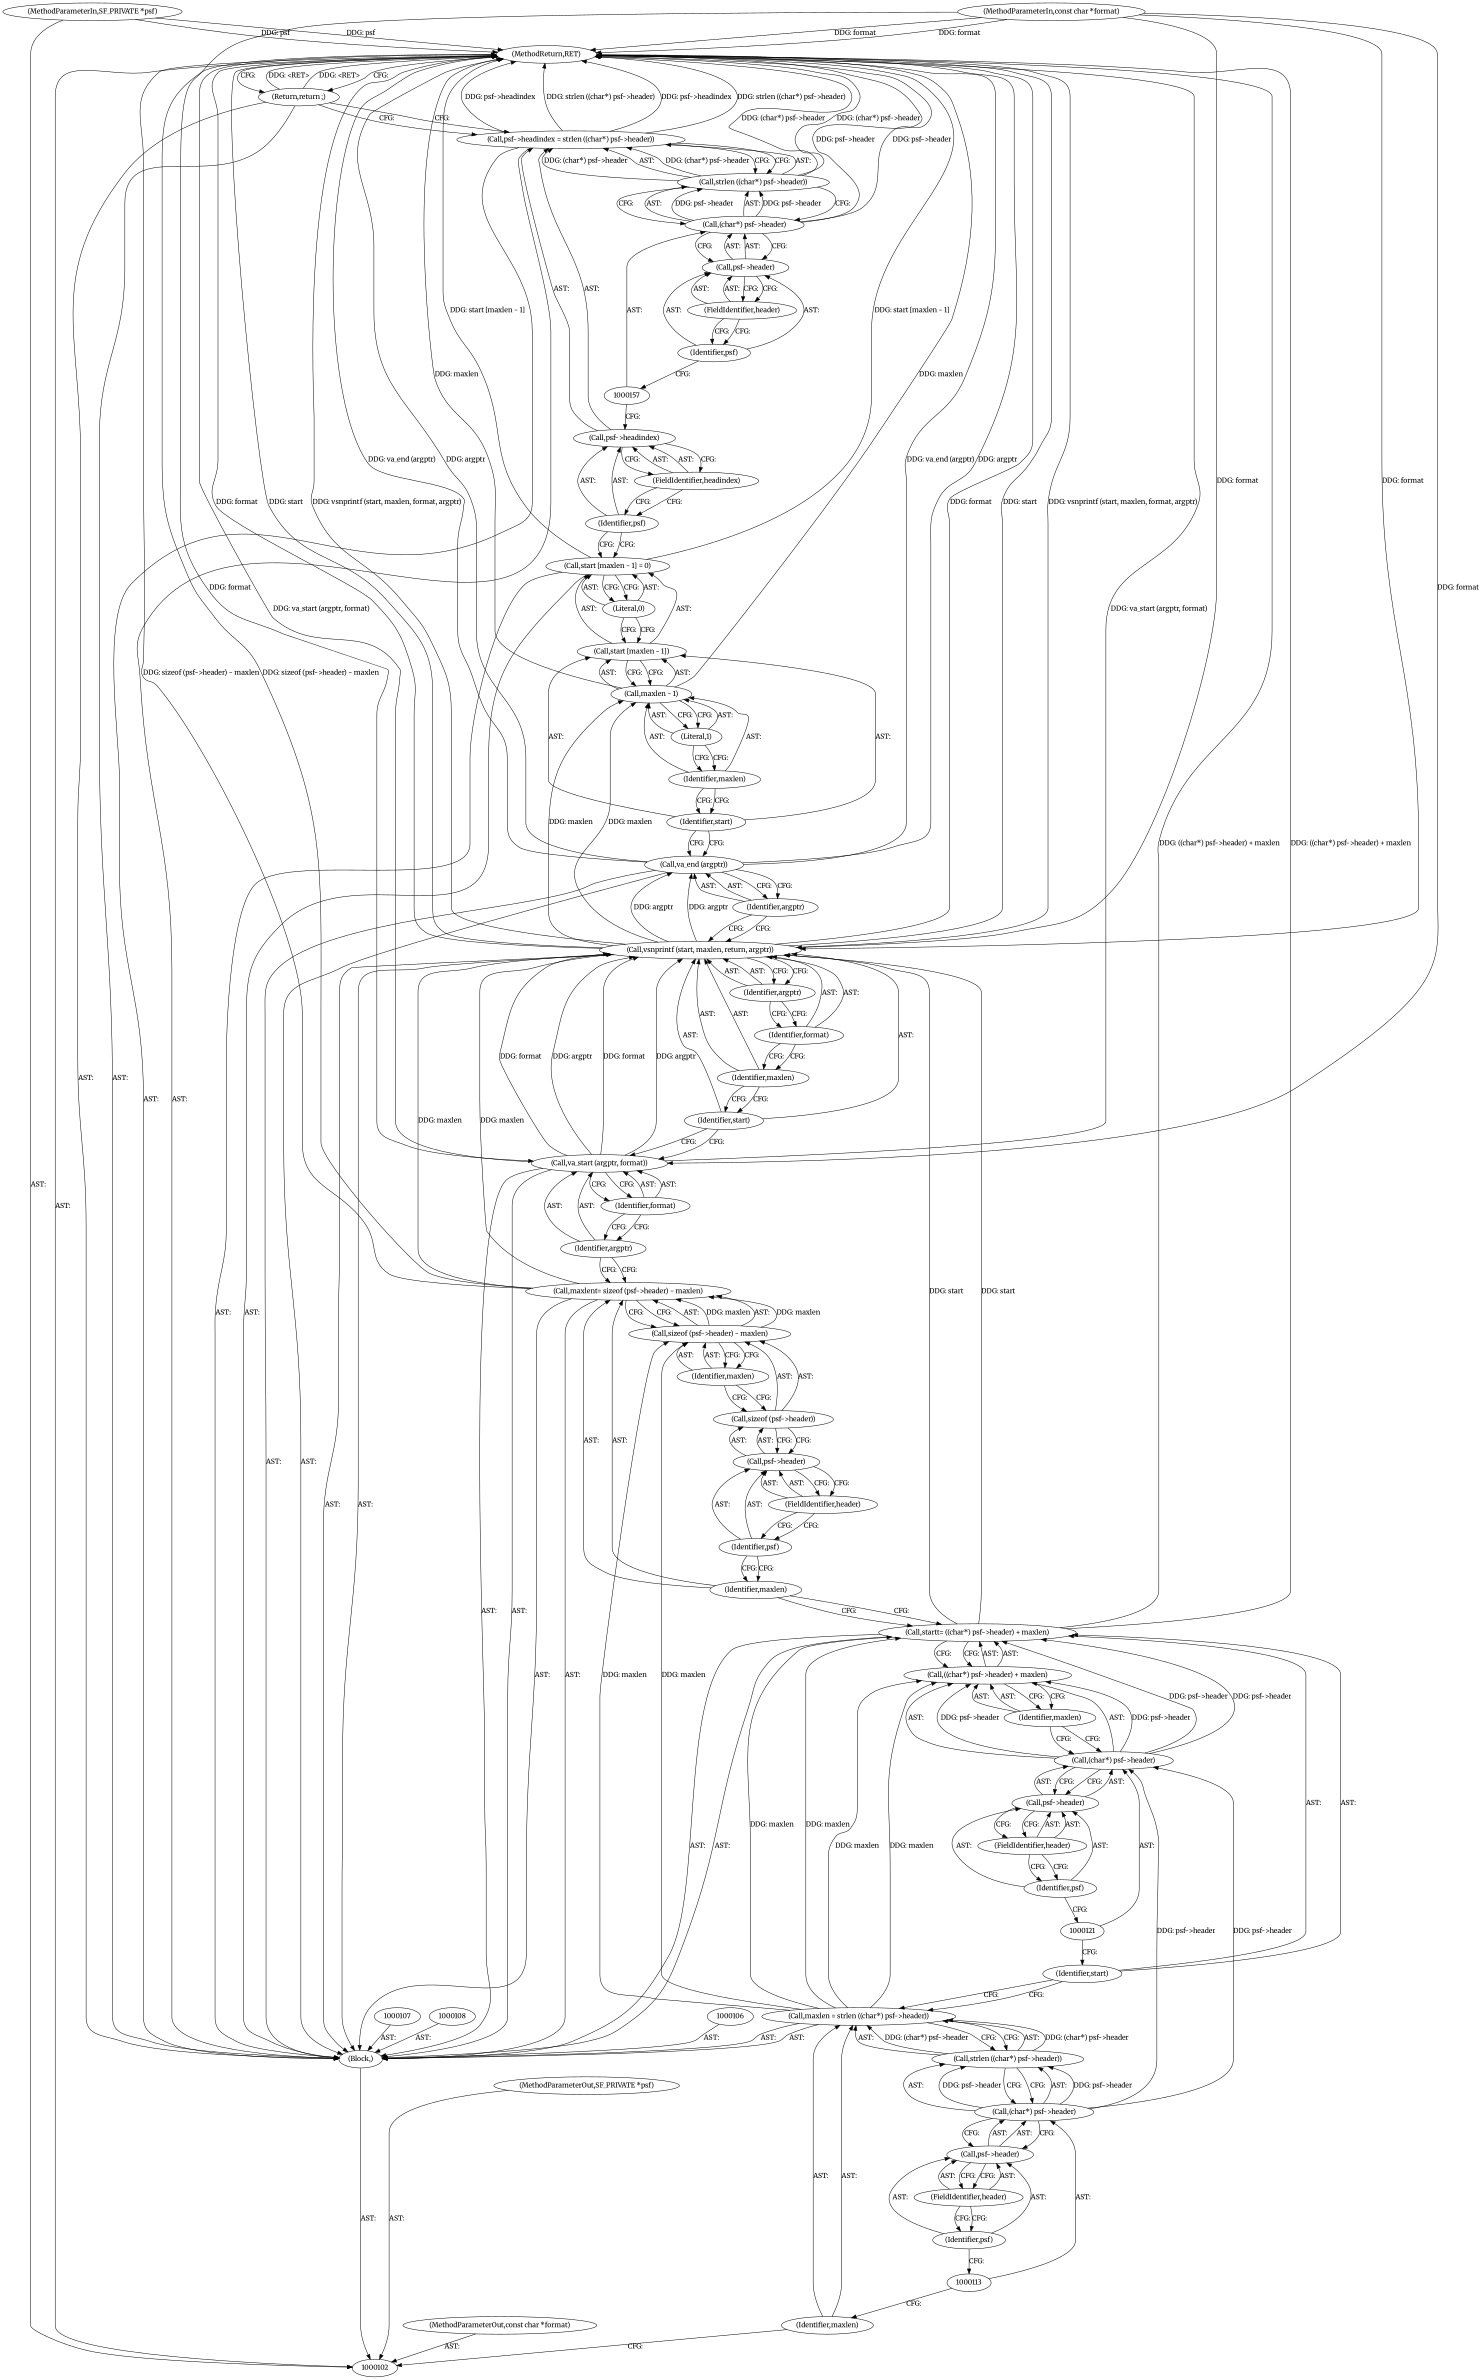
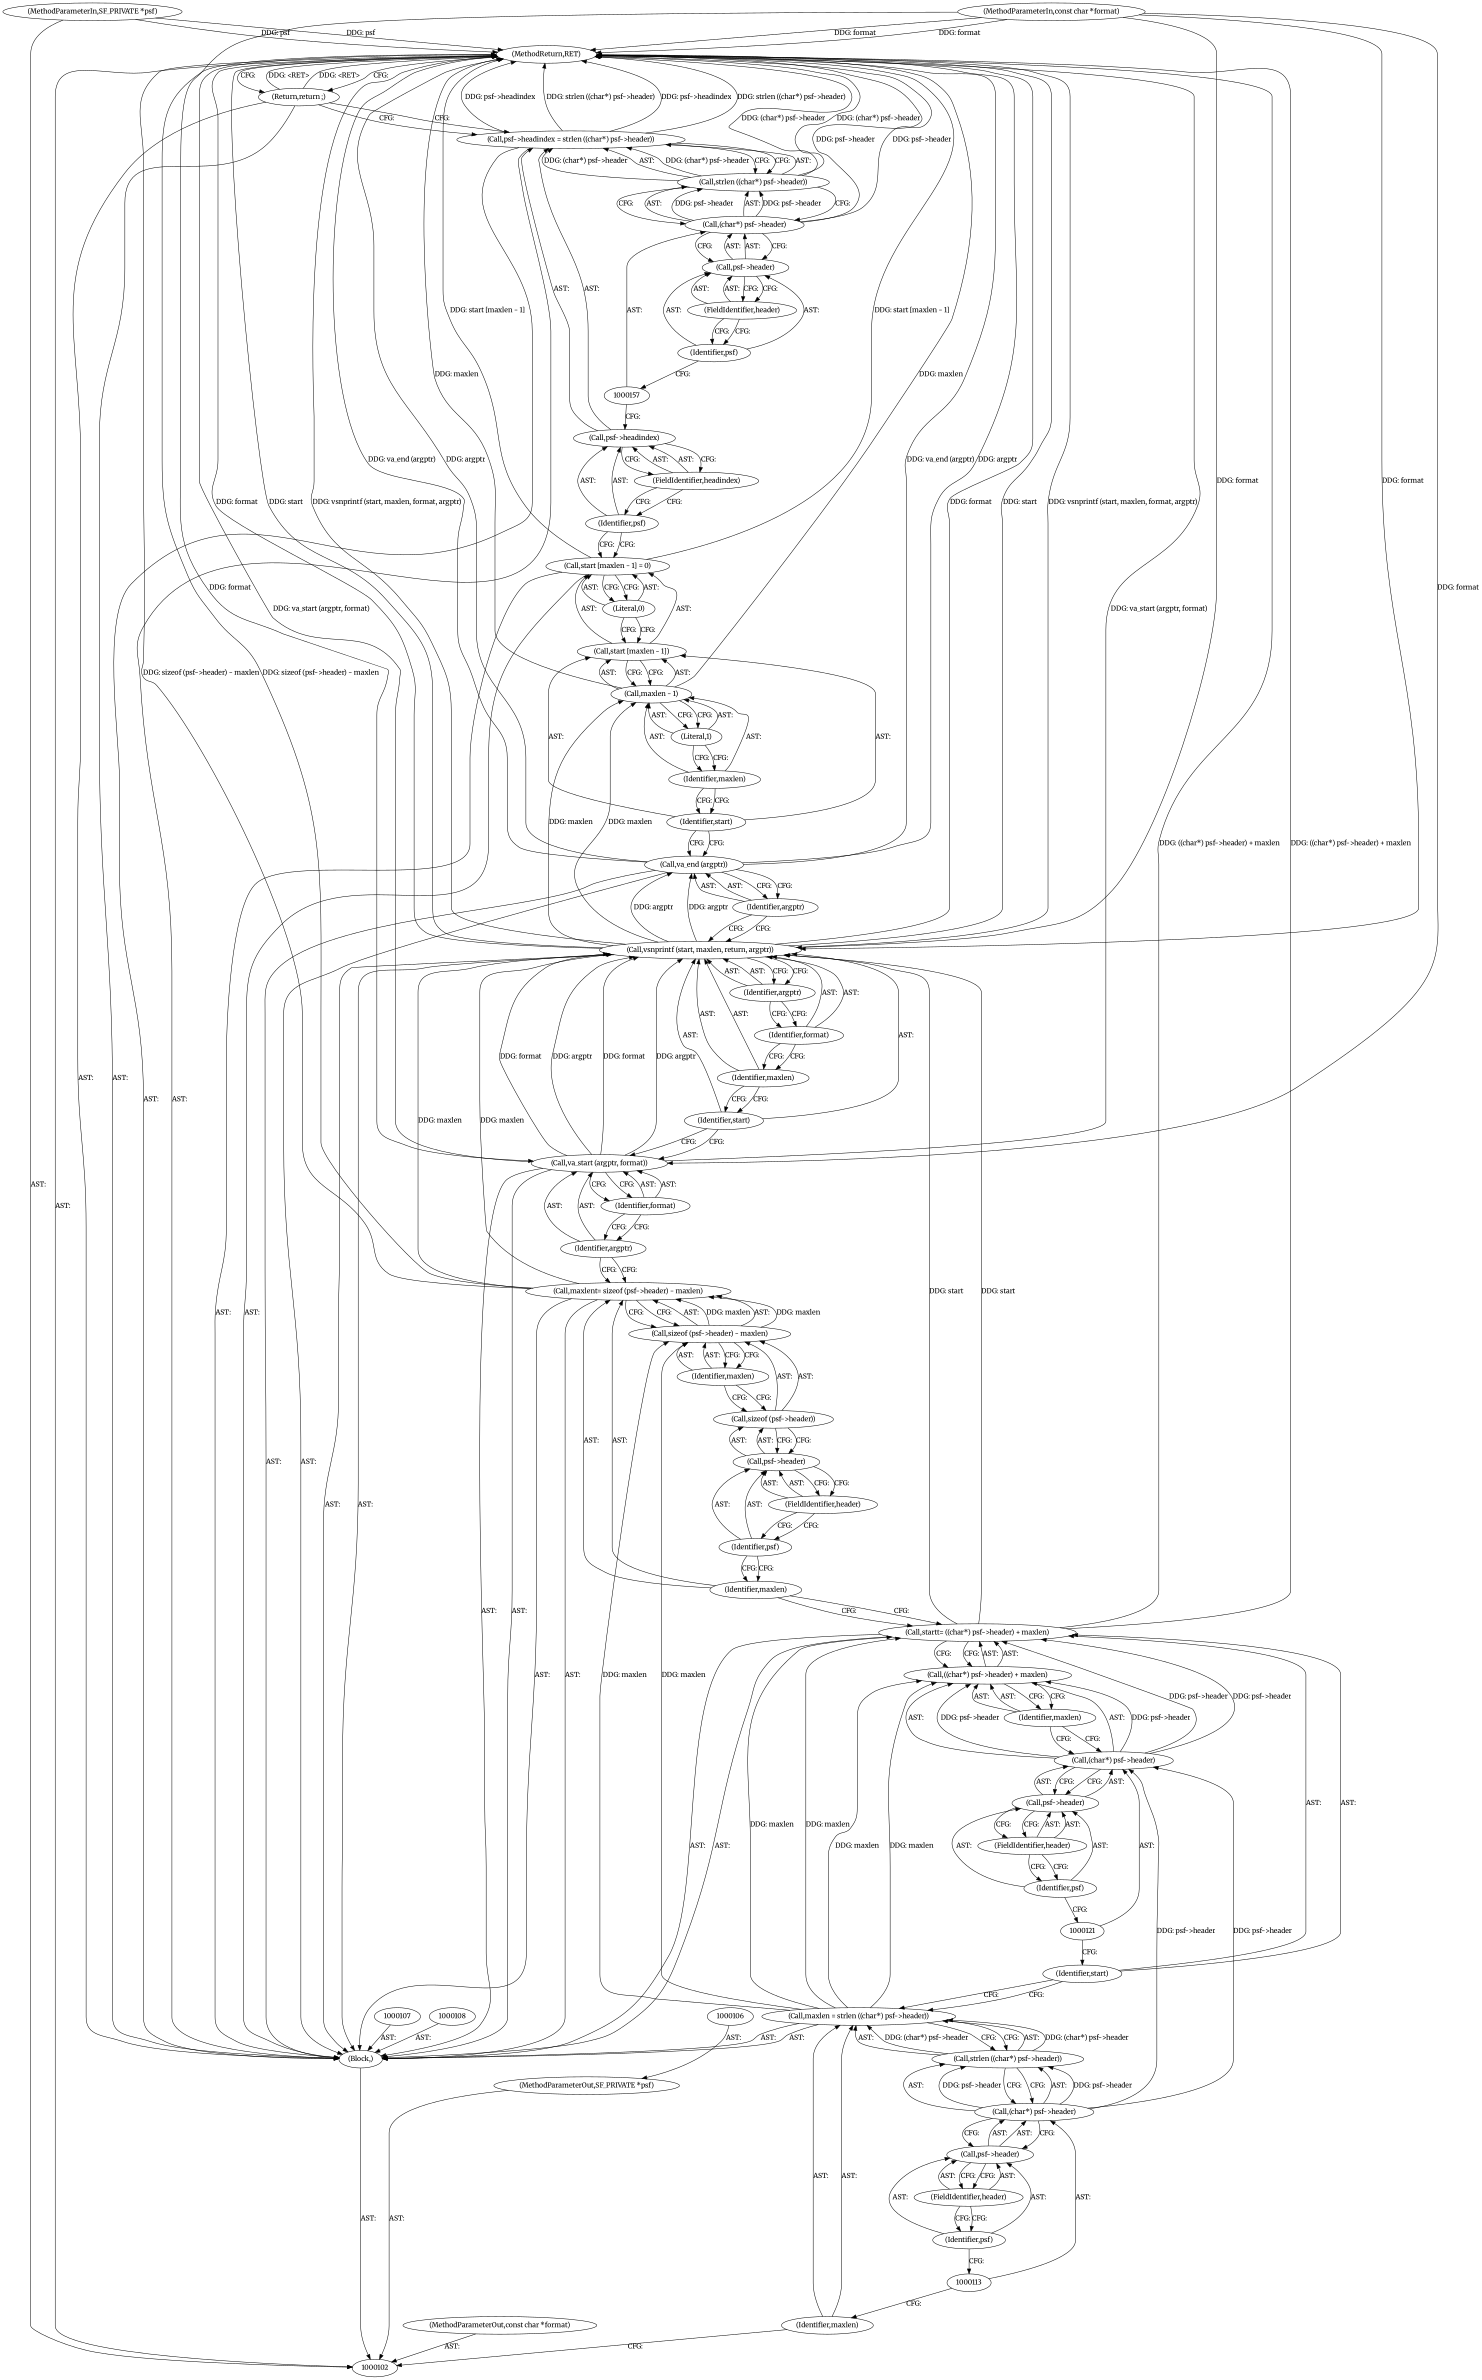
edge "1000106" -> "(Block,)": now "1000106" -> "(MethodParameterOut,SF_PRIVATE *psf)"
